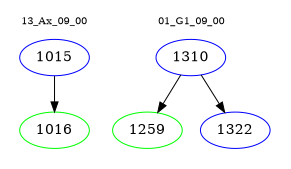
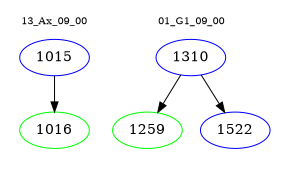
node "1322": label "1322" -> "1522"
